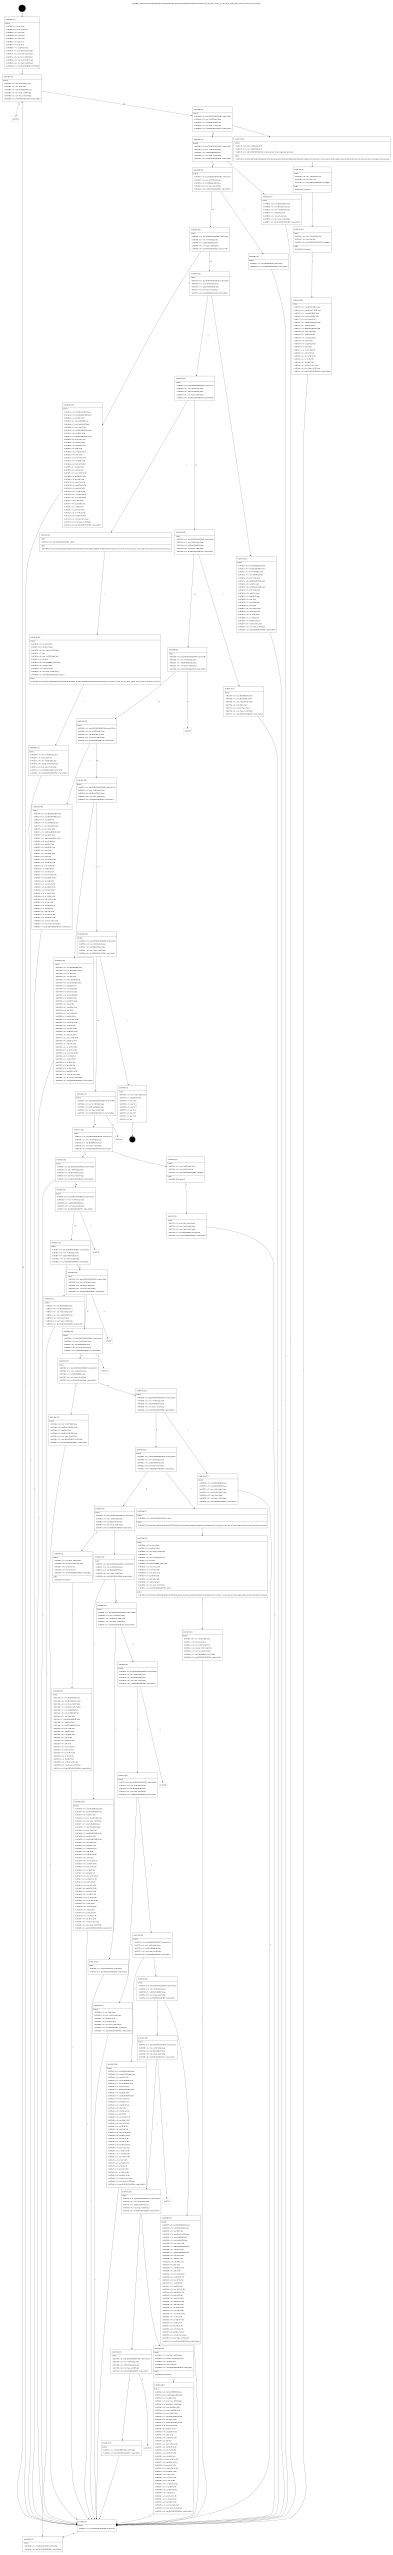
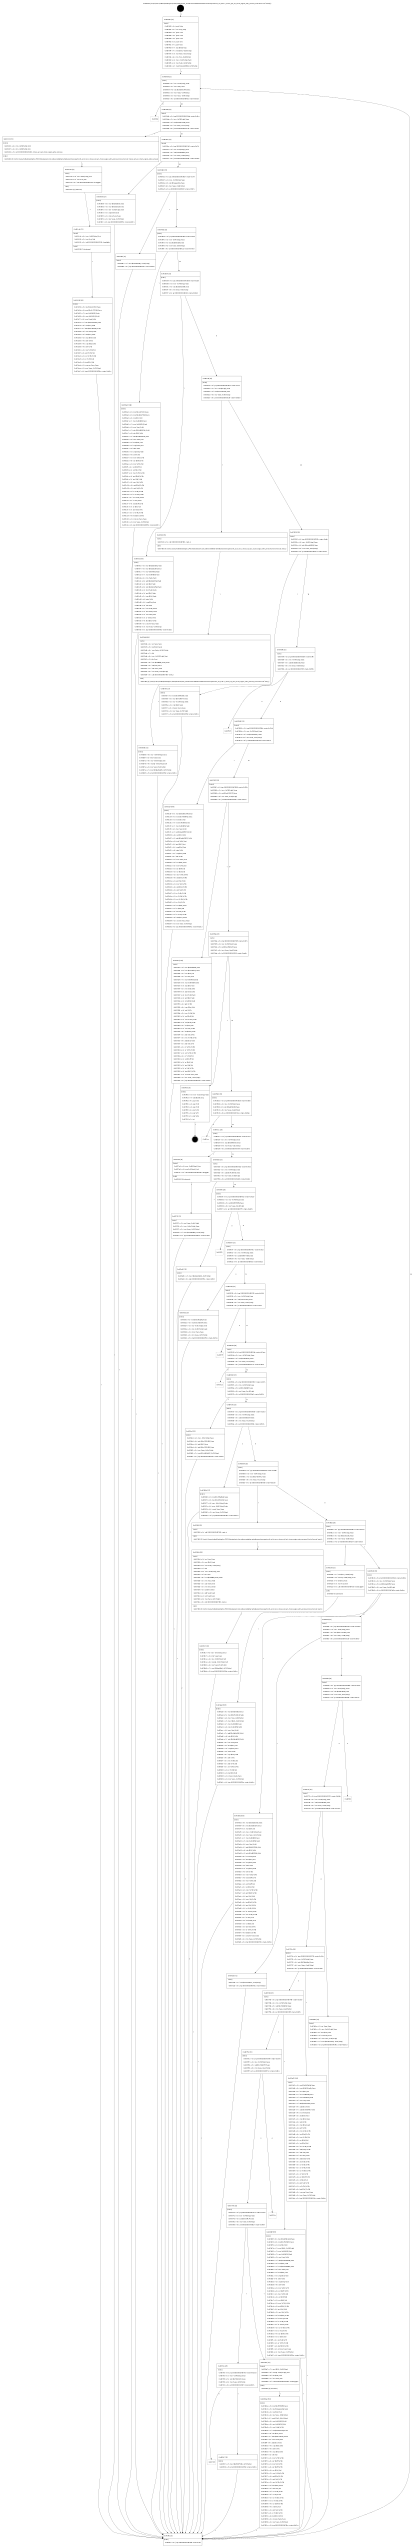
edge "0x401fbc [5]" -> "0x401e06 [12]": reversed
